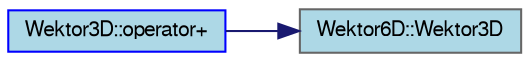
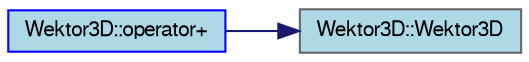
node "Wektor6D::Wektor3D": label "Wektor6D::Wektor3D" -> "Wektor3D::Wektor3D"
